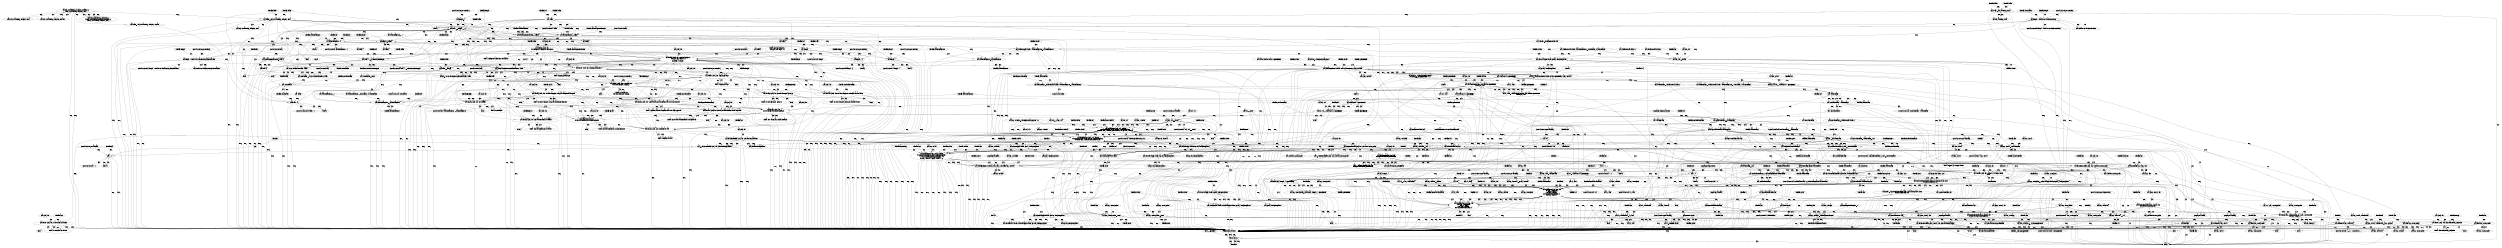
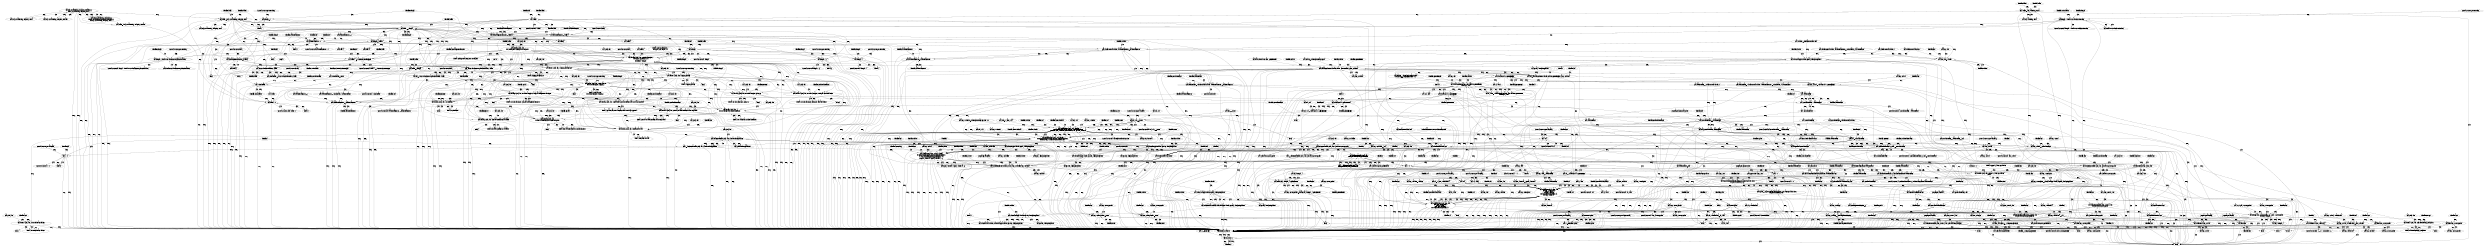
node "(Identifier,call_management_function)": label "(Identifier,call_management_function)" -> "(Identifier,call_clear_function)"
node "(Call,epctrl->bInterval ? epctrl->bInterval : 16)": added
edge "(ControlStructure,goto skip_countries;)" -> "(Call,!acm->country_codes)": reversed
